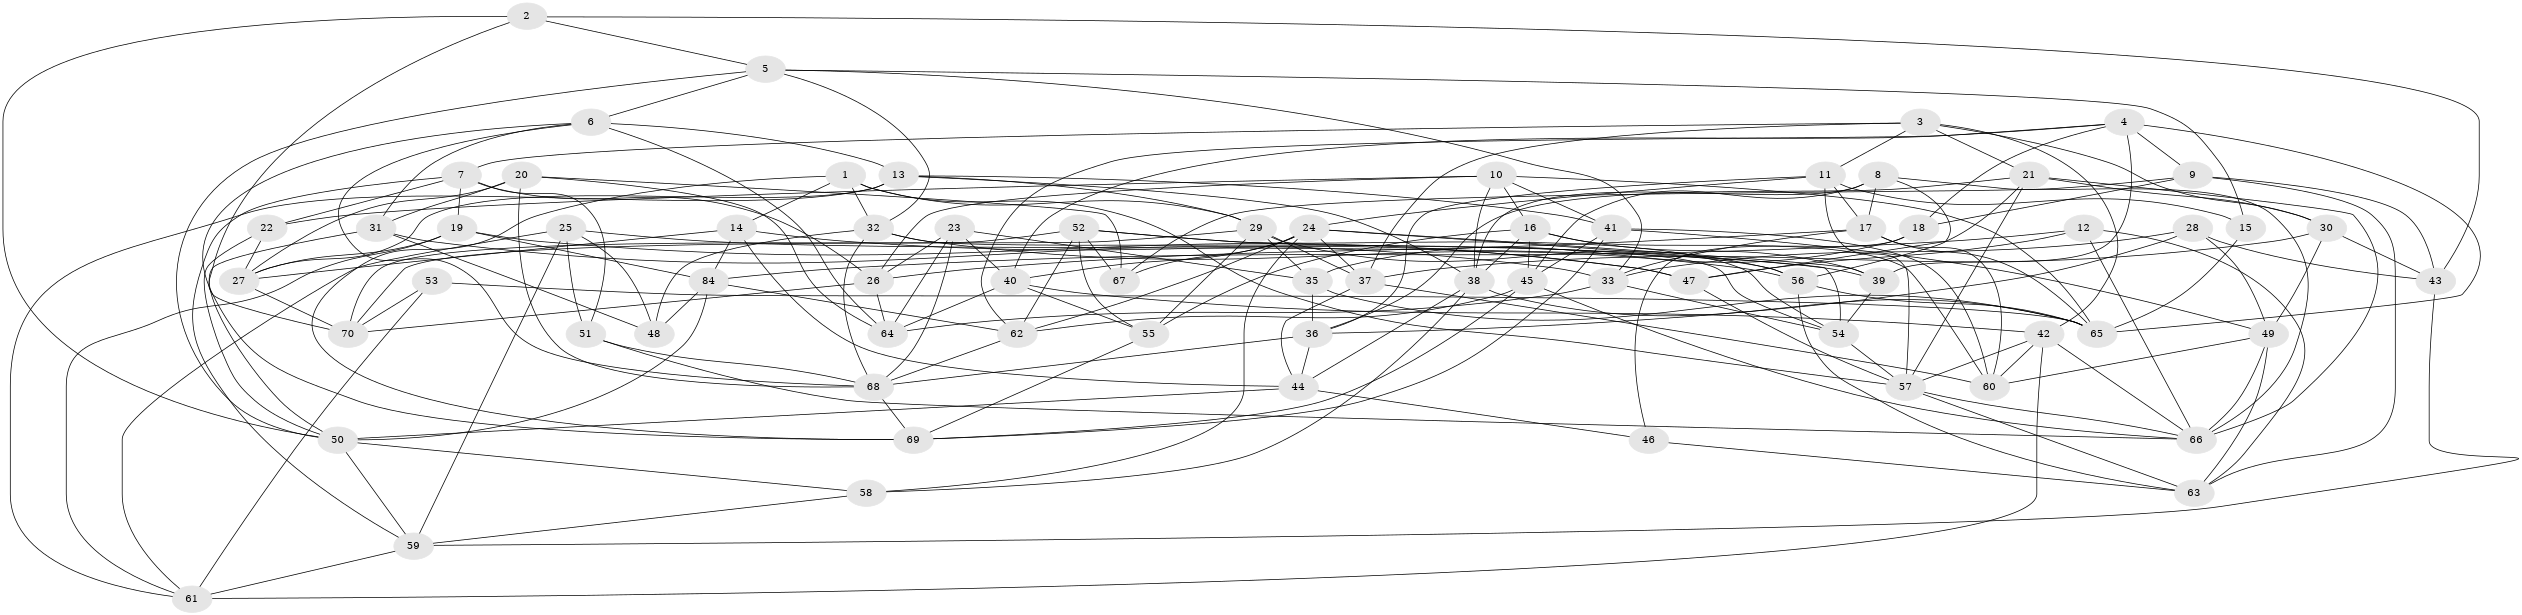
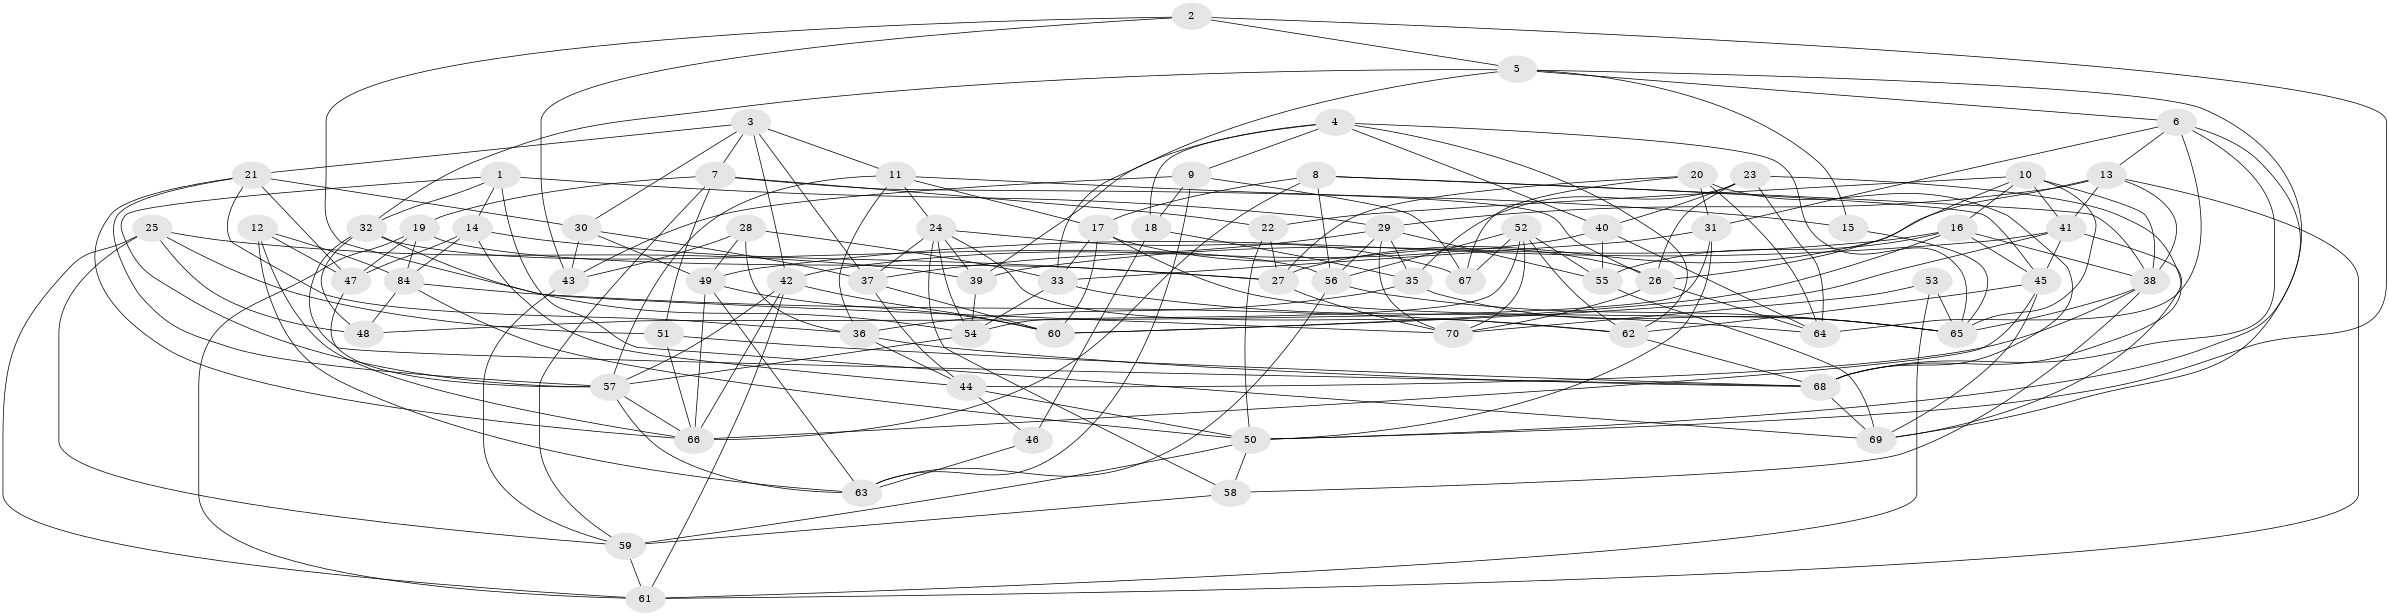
edge "24" -- "40": removed
